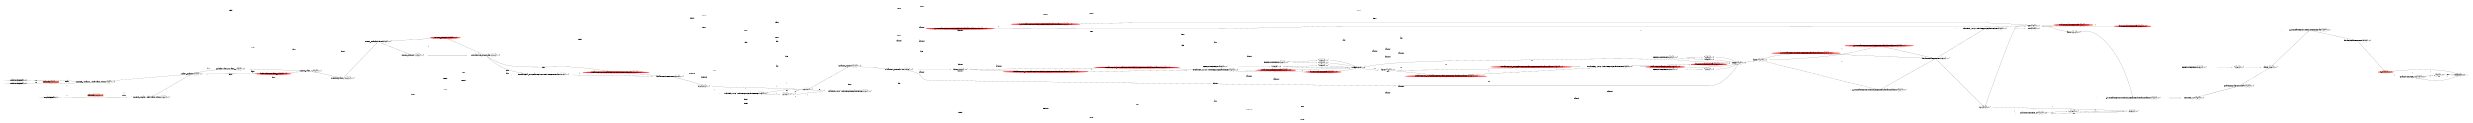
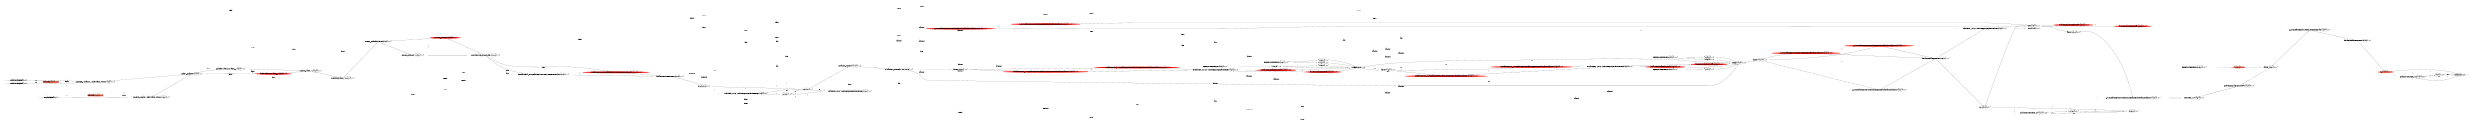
node "{}@@@36@@@['0', '0', '1']": fillcolor white -> tomato
